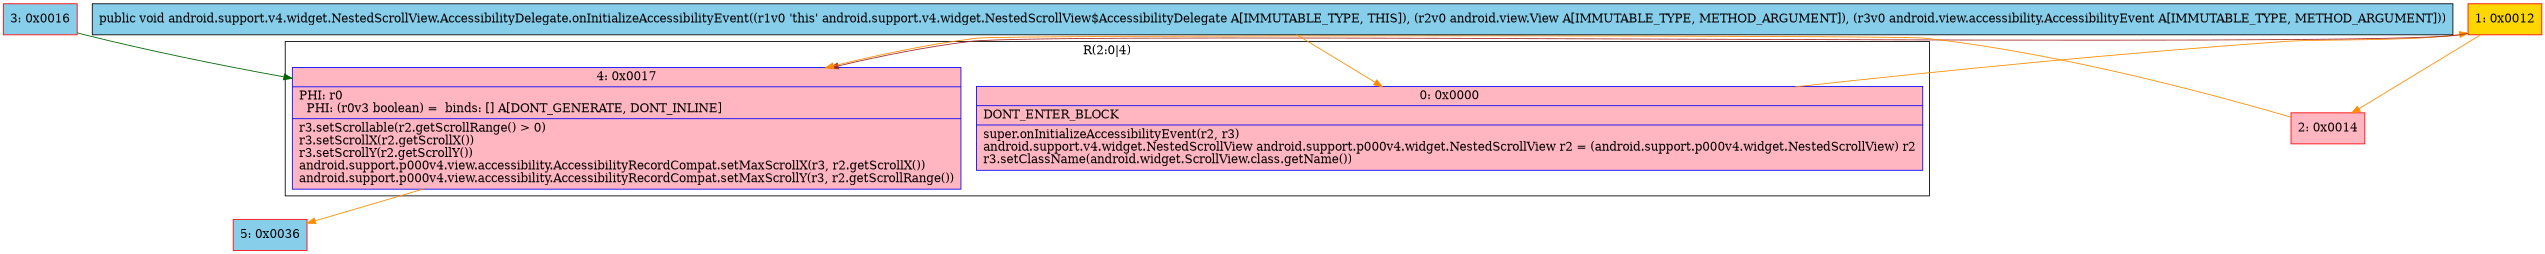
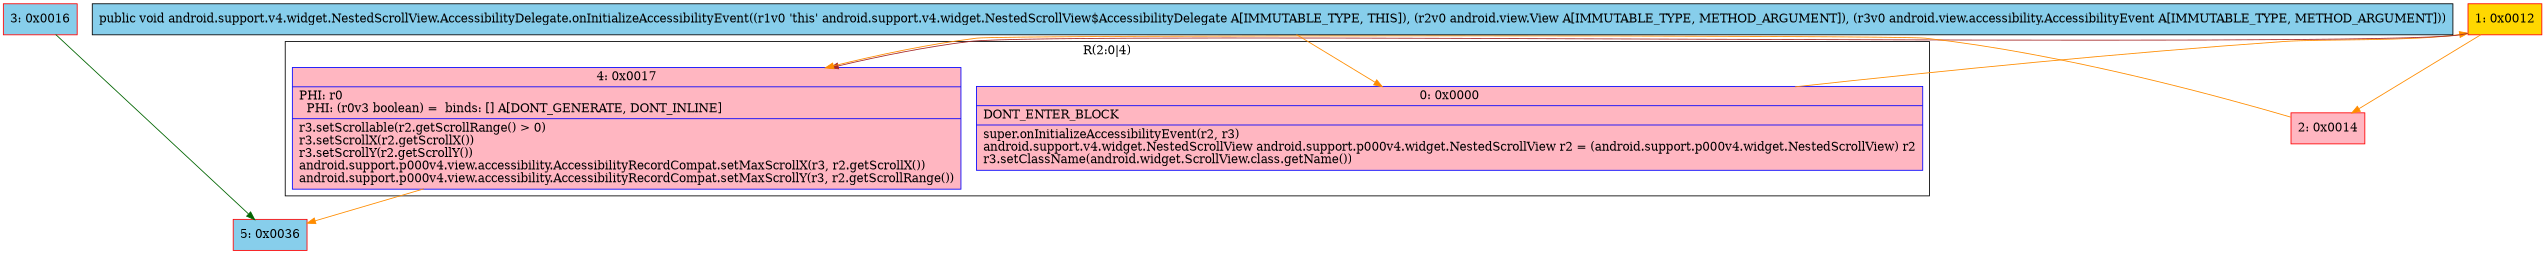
edge "3: 0x0016" -> "4: 0x0017": now "3: 0x0016" -> "5: 0x0036"
